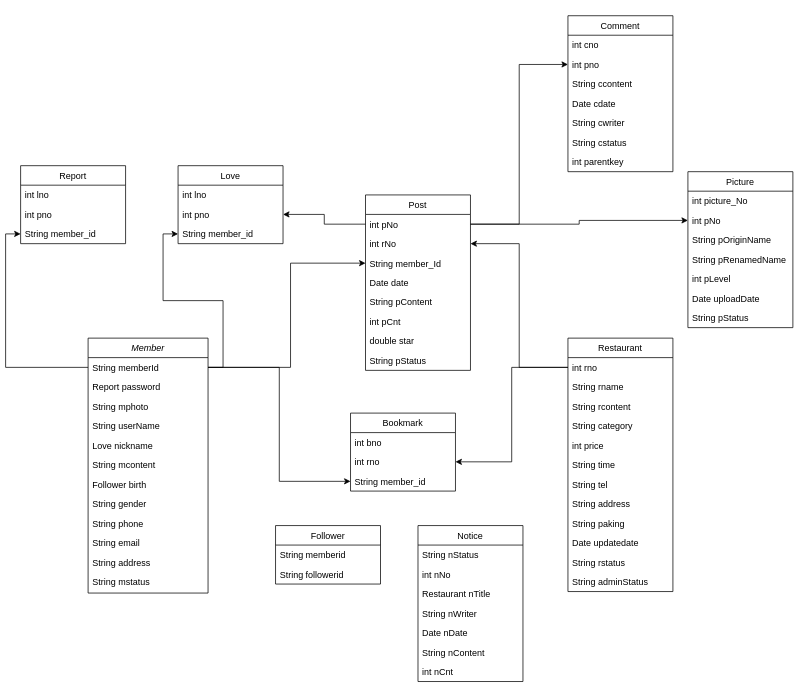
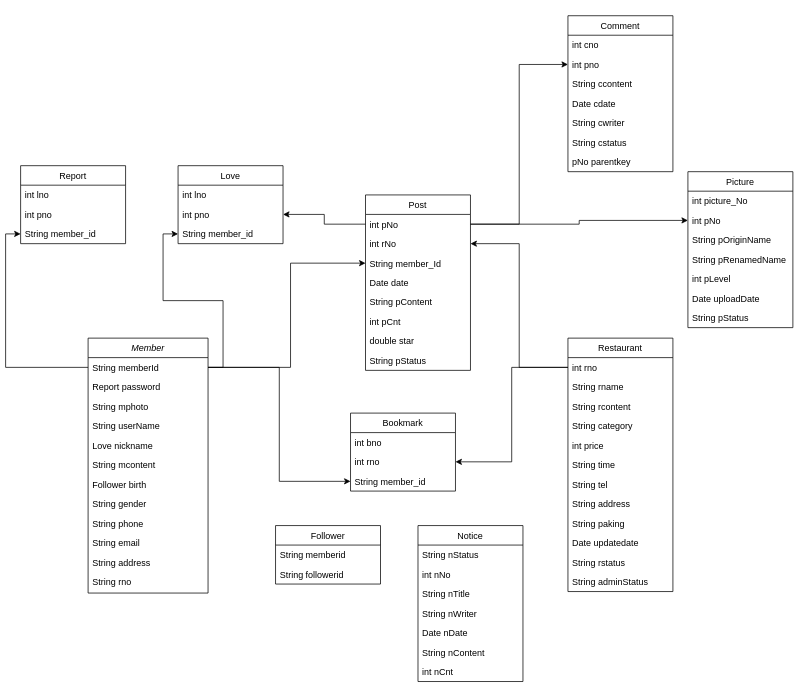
node "int parentkey": label "int parentkey" -> "pNo parentkey"
node "String mstatus": label "String mstatus" -> "String rno"
node "Restaurant nTitle": label "Restaurant nTitle" -> "String nTitle"
